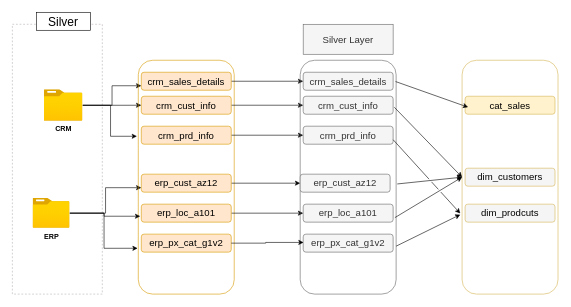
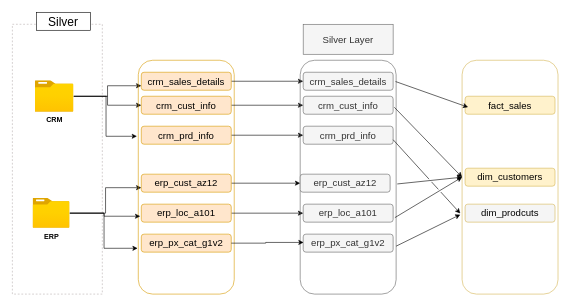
node "CRM": moved (63, 105) -> (54, 96)
node "cat_sales": label "cat_sales" -> "fact_sales"
node "dim_customers": fillcolor #f5f5f5 -> #fff2cc
